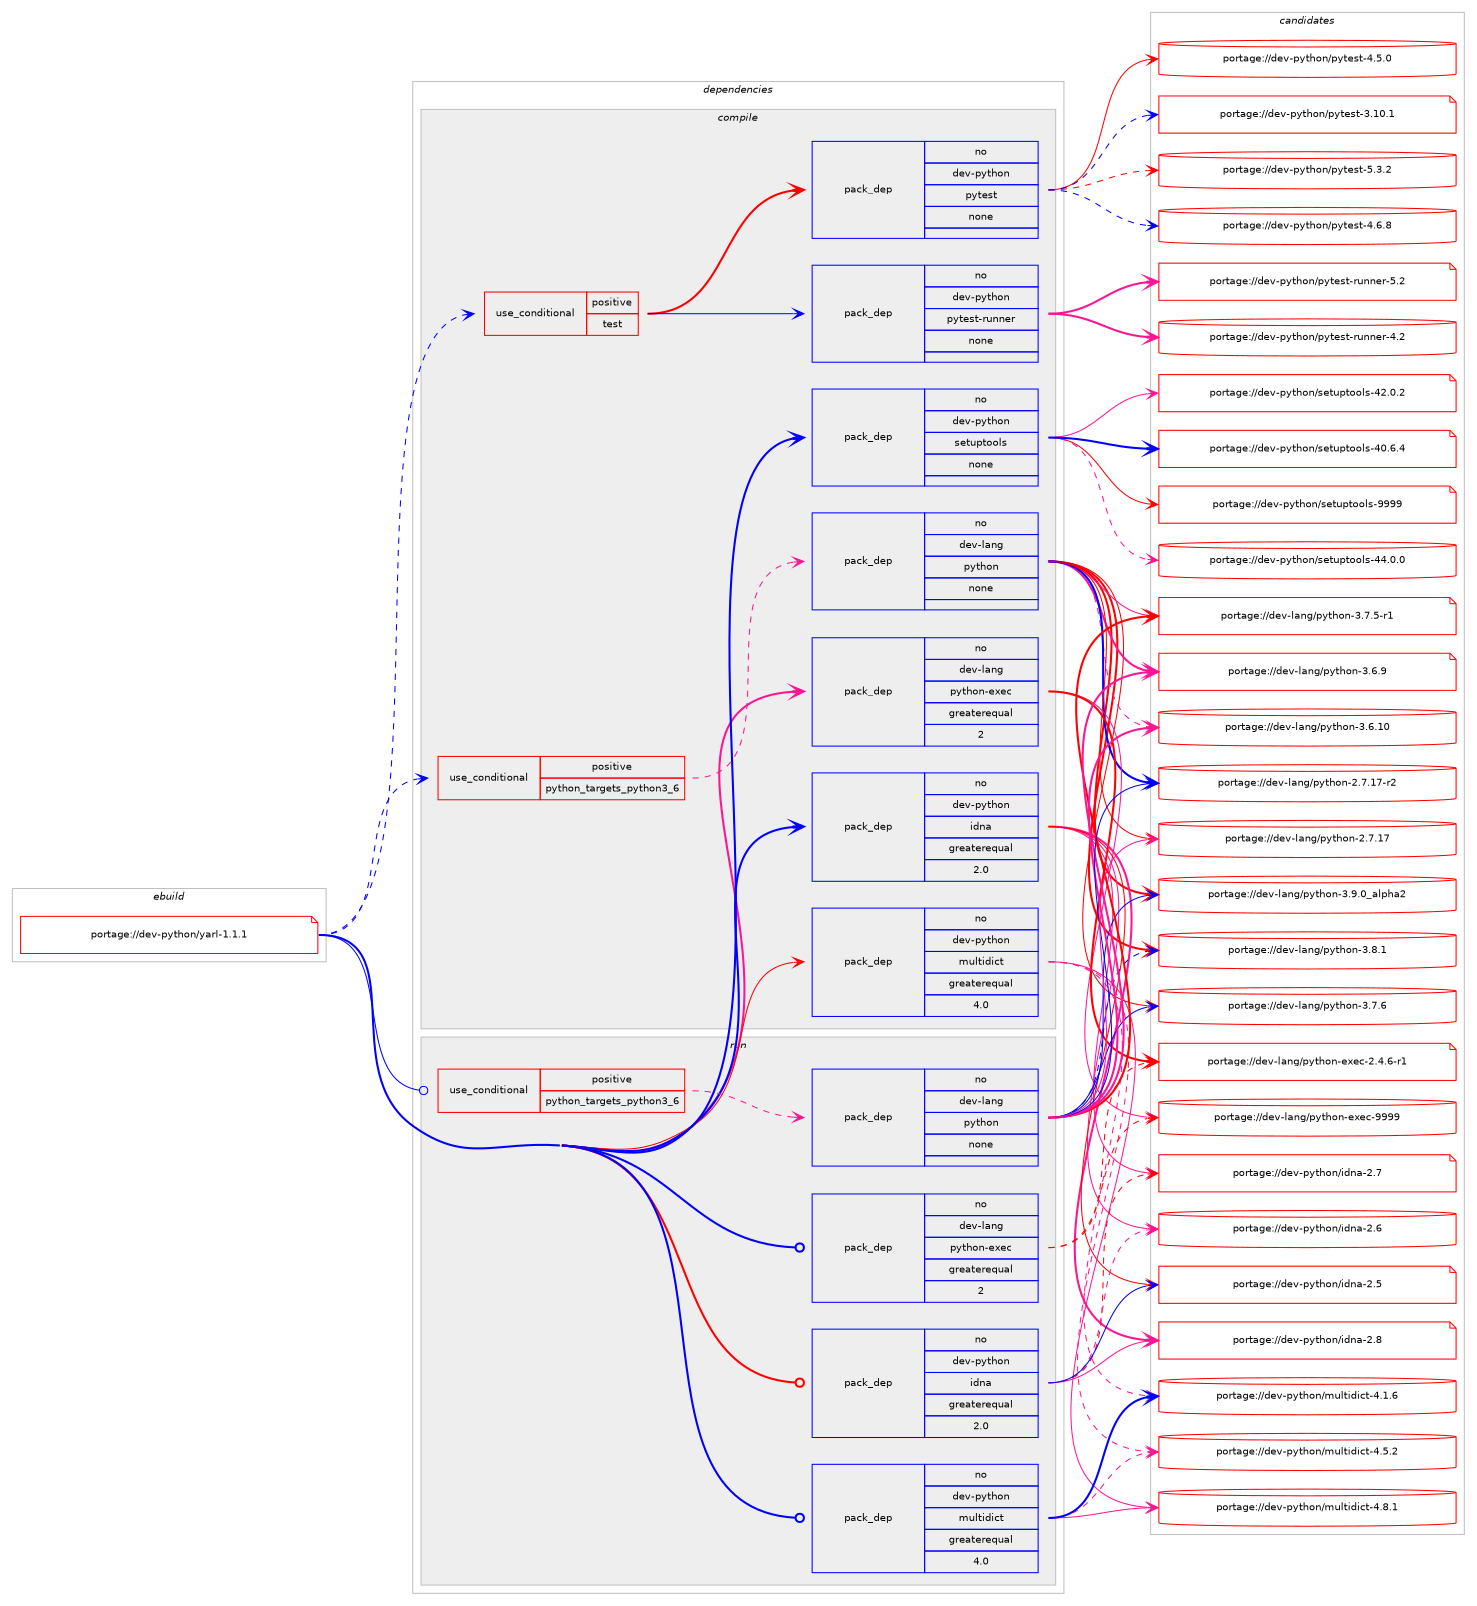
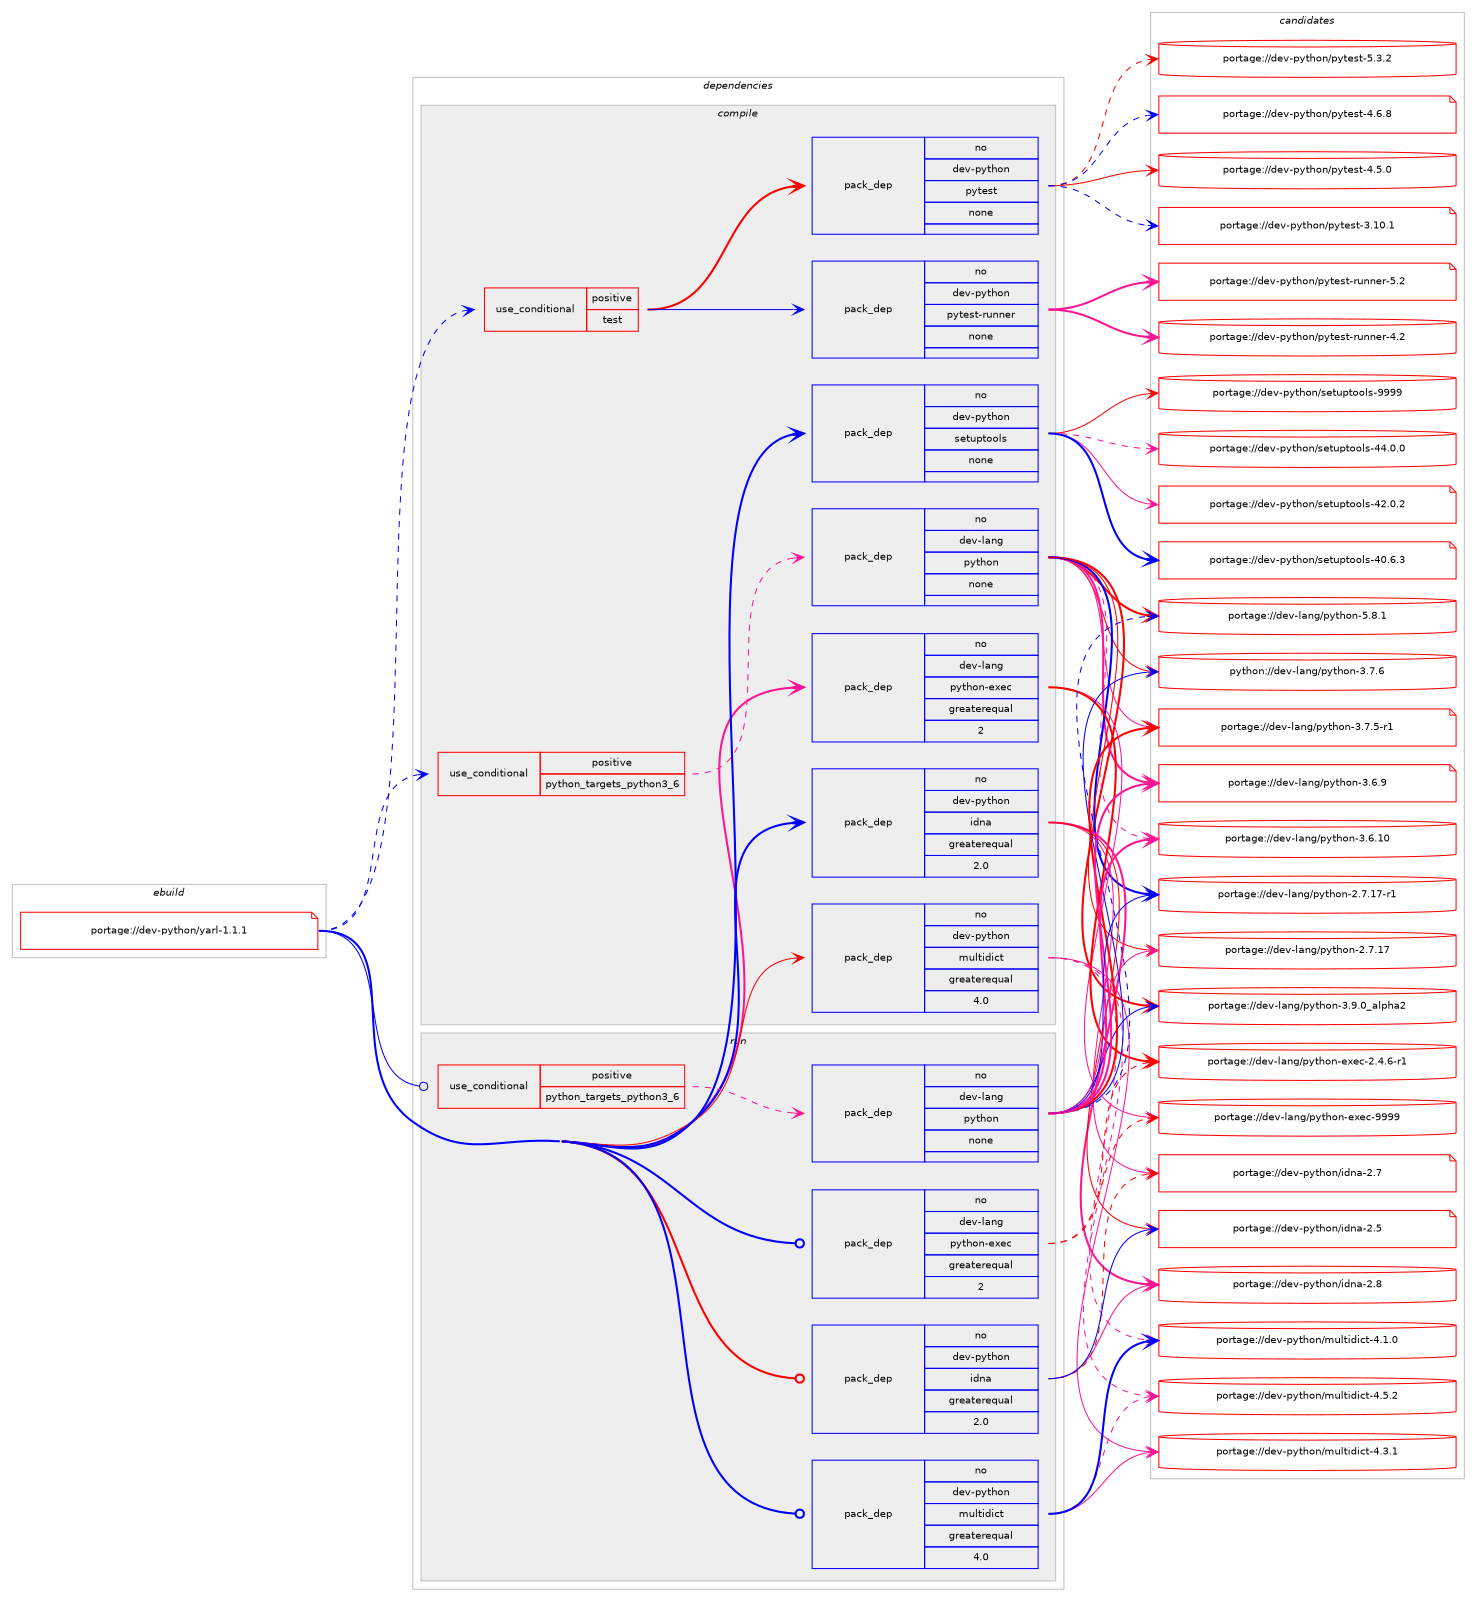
node "portage://dev-python/pytest-4.6.8": shape cylinder -> note
node "portage://dev-python/setuptools-40.6.4": label "portage://dev-python/setuptools-40.6.4" -> "portage://dev-python/setuptools-40.6.3"
node "portage://dev-python/setuptools-9999": shape note -> cylinder
node "portage://dev-lang/python-2.7.17-r2": label "portage://dev-lang/python-2.7.17-r2" -> "portage://dev-lang/python-2.7.17-r1"
node "portage://dev-lang/python-3.8.1": label "portage://dev-lang/python-3.8.1" -> "portage://dev-lang/python-5.8.1"
node "portage://dev-lang/python-3.7.6": label "portage://dev-lang/python-3.7.6" -> "python://dev-lang/python-3.7.6"
node "portage://dev-lang/python-exec-2.4.6-r1": shape note -> cylinder
node "portage://dev-python/idna-2.6": removed
node "portage://dev-python/idna-2.8": shape note -> cylinder
node "portage://dev-python/multidict-4.1.6": label "portage://dev-python/multidict-4.1.6" -> "portage://dev-python/multidict-4.1.0"
node "portage://dev-python/multidict-4.8.1": label "portage://dev-python/multidict-4.8.1" -> "portage://dev-python/multidict-4.3.1"
